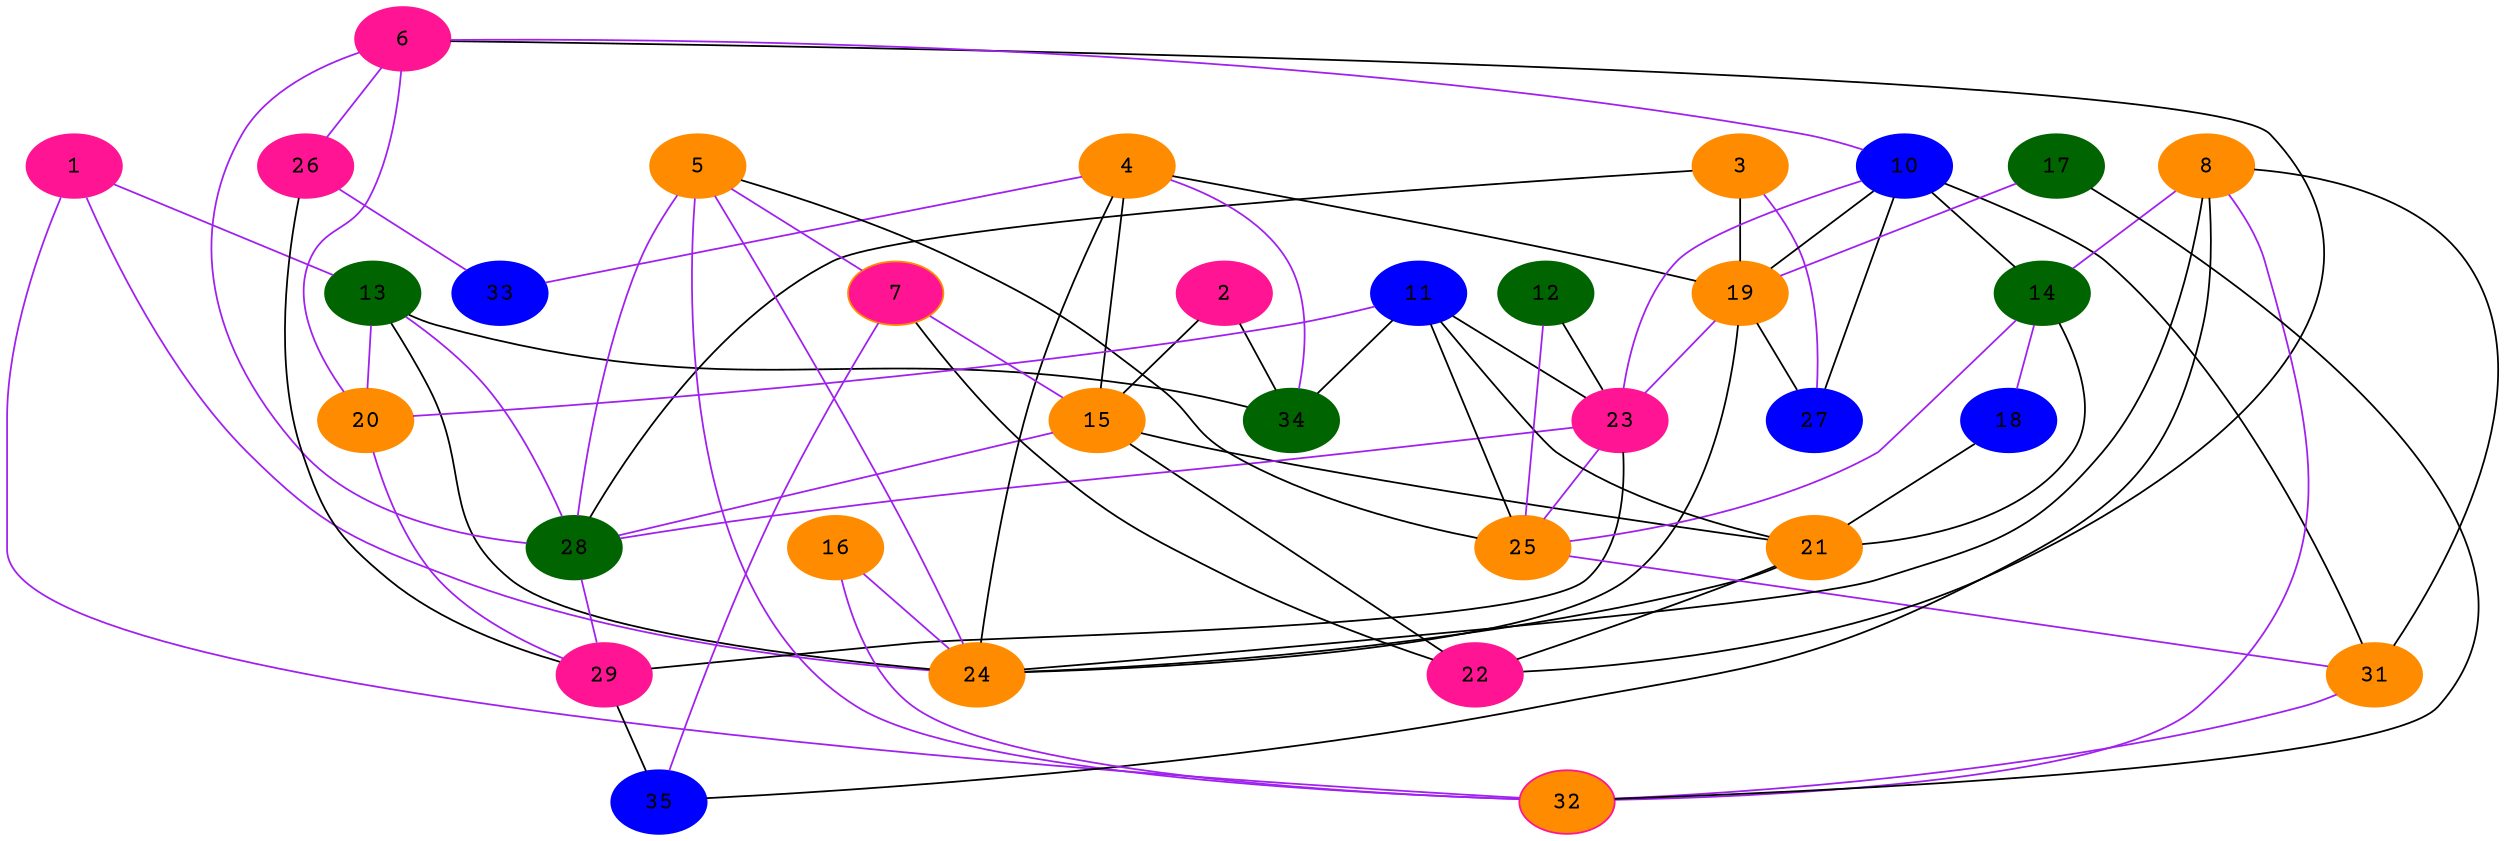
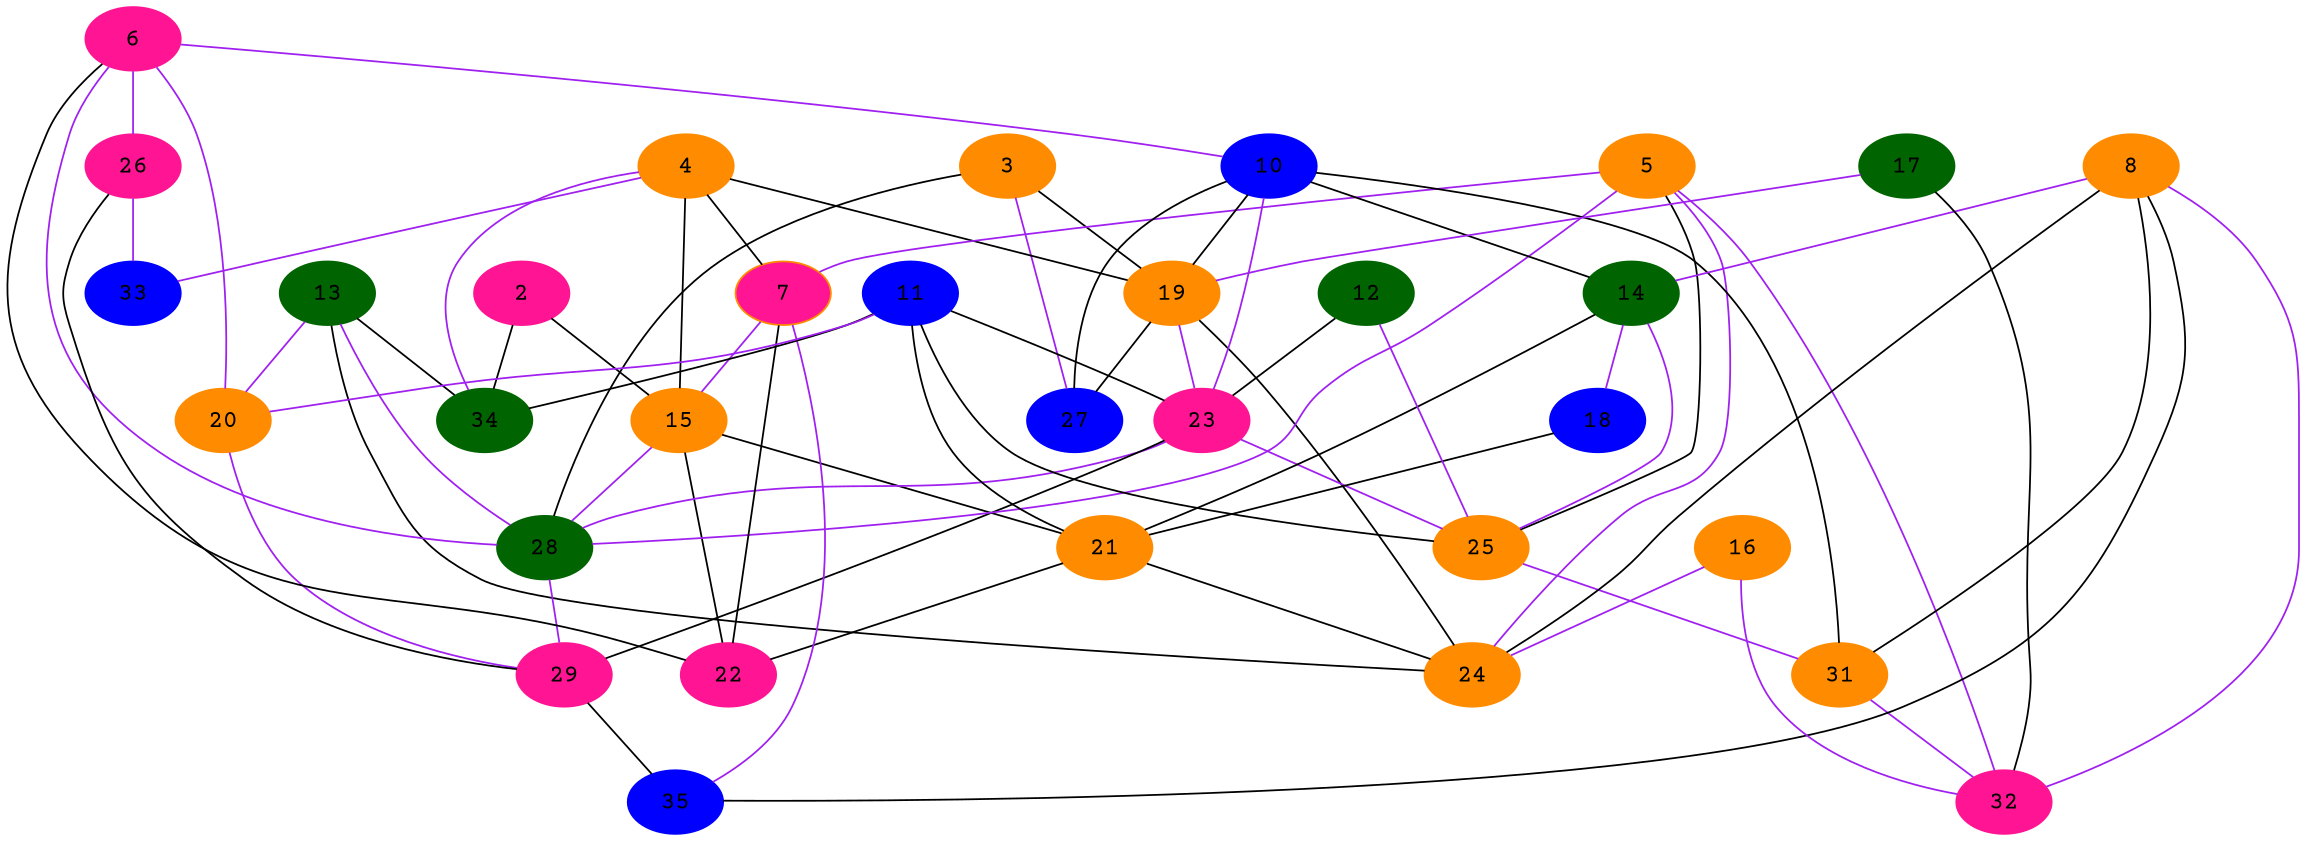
node "1": removed
edge "4" -- "24": now "4" -- "7"
node "32": fillcolor darkorange -> deeppink
